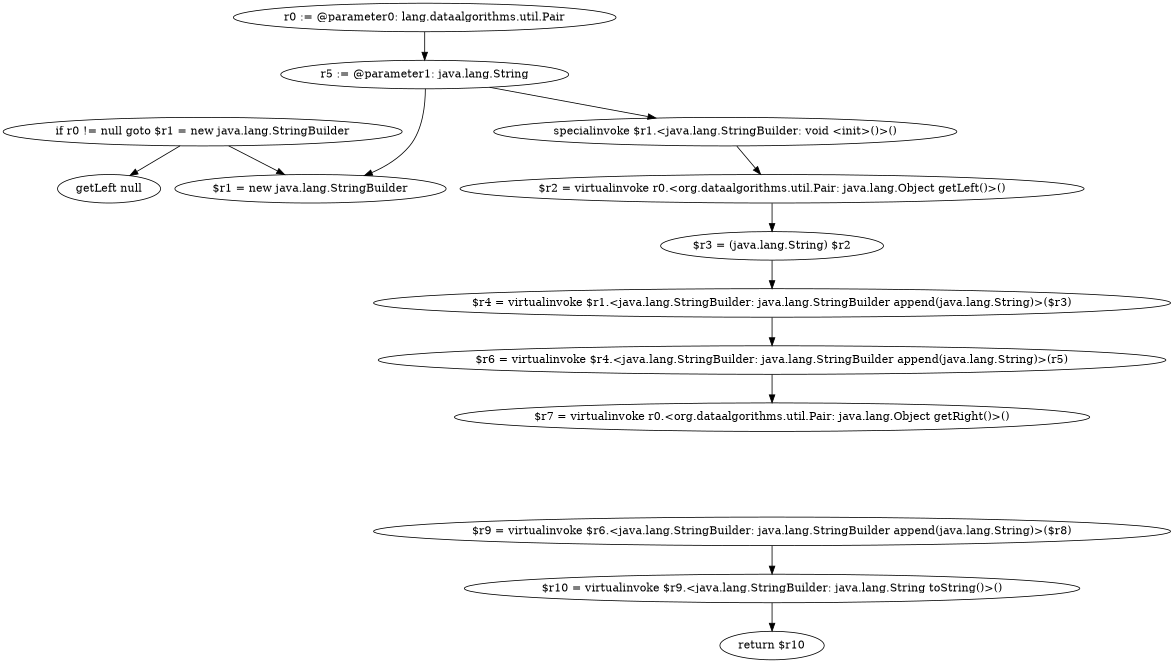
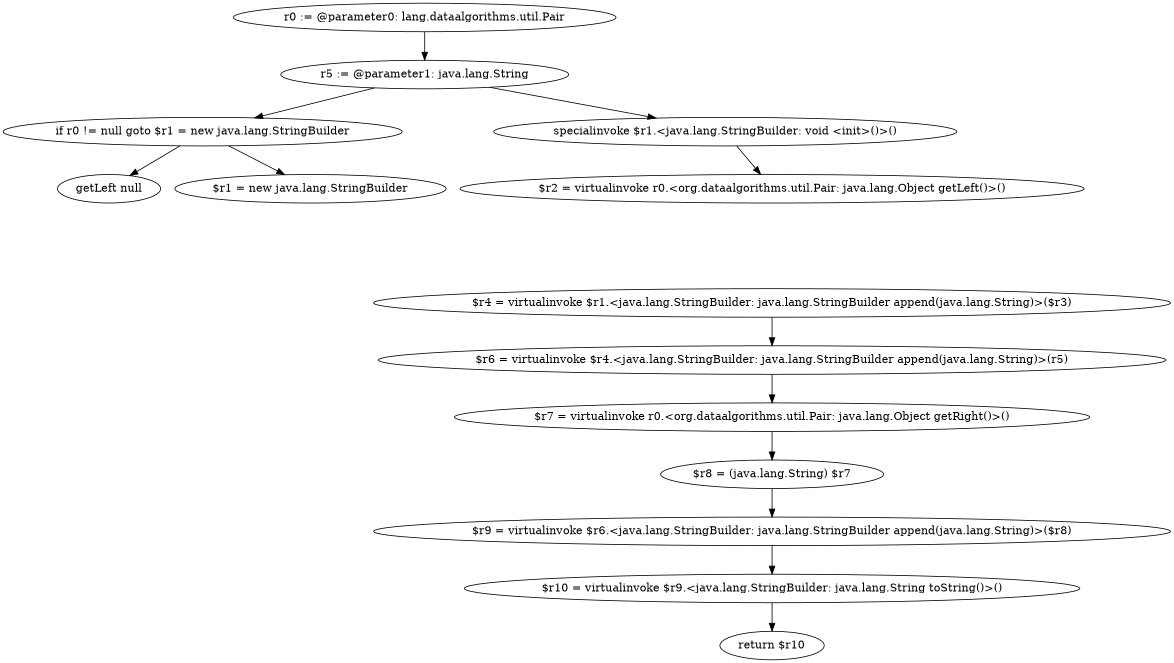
edge "r5 := @parameter1: java.lang.String" -> "$r1 = new java.lang.StringBuilder": now "r5 := @parameter1: java.lang.String" -> "if r0 != null goto $r1 = new java.lang.StringBuilder"
node "$r3 = (java.lang.String) $r2": removed
node "$r8 = (java.lang.String) $r7": added
